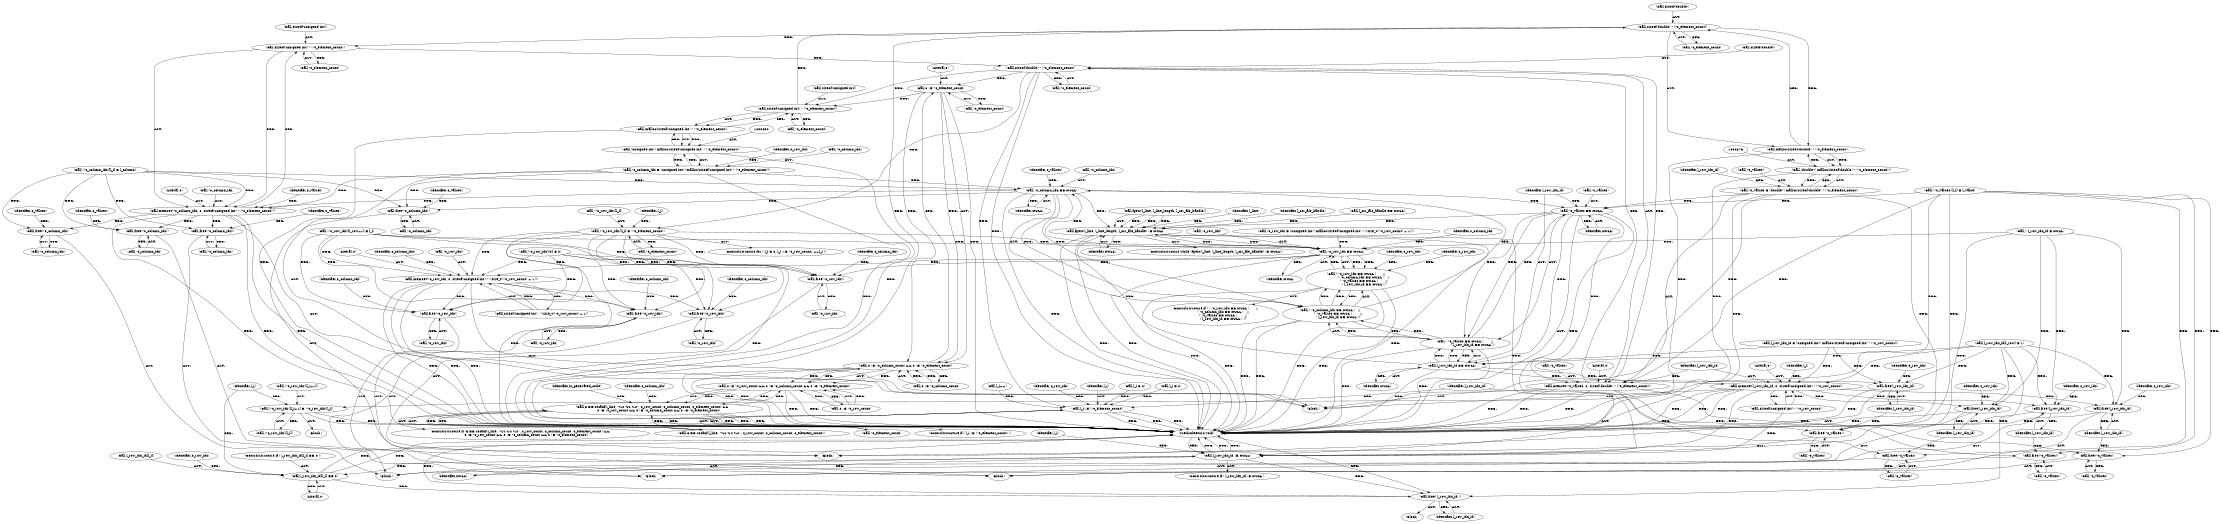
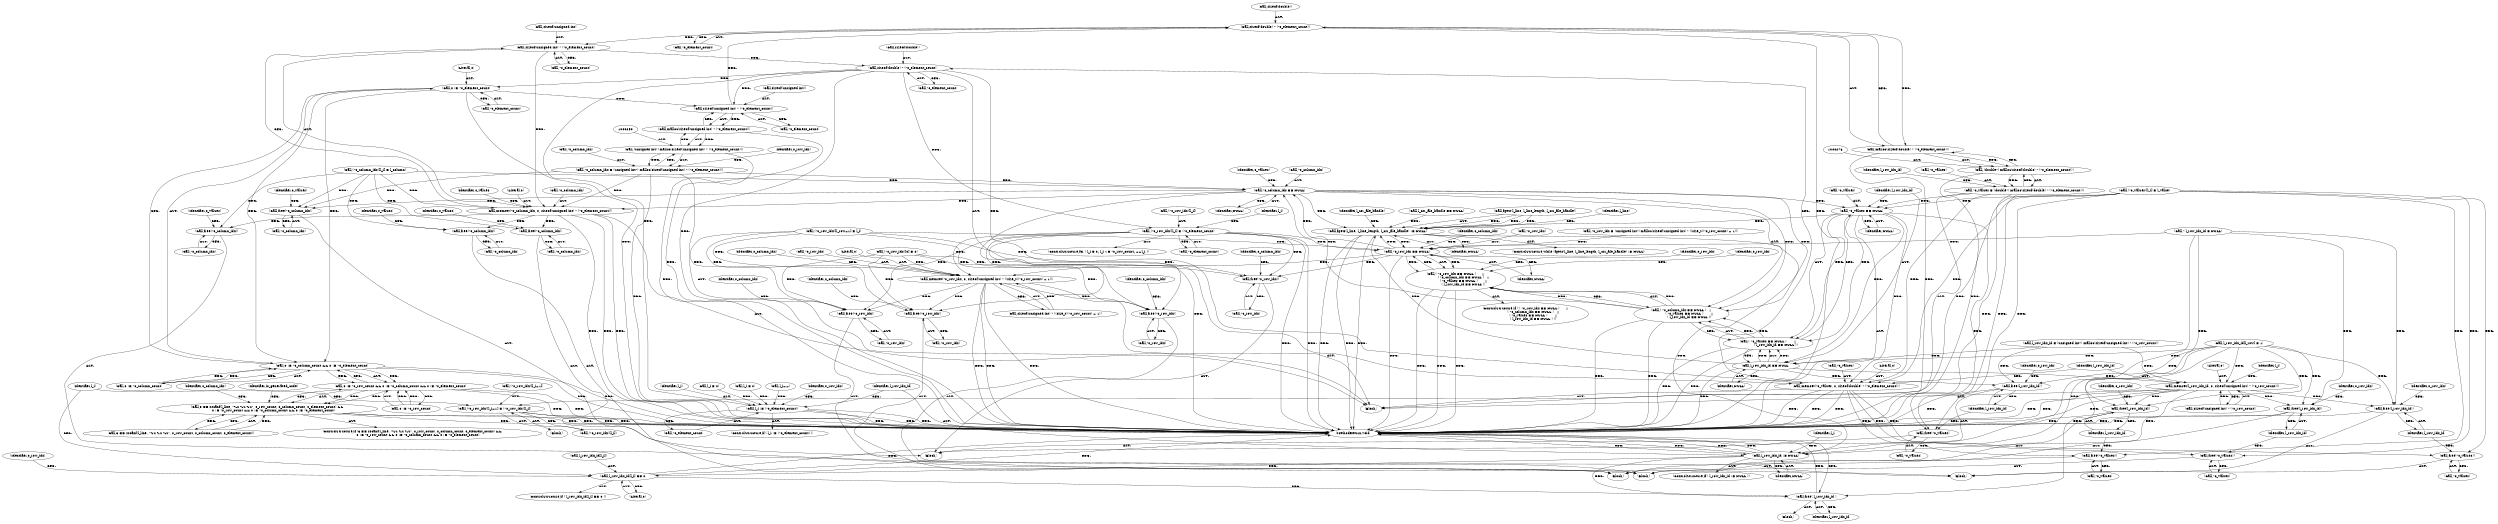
edge "(Call,sizeof(unsigned int) * (*o_row_count))" -> "(Call,l_row_idx_id != NULL)": now "(Call,l_row_idx_id[l_row] = 1)" -> "(Call,l_row_idx_id != NULL)"
edge "(ControlStructure,if ( l_row_idx_id[l_i] == 0 ))" -> "(Call,l_row_idx_id[l_i] == 0)": reversed
